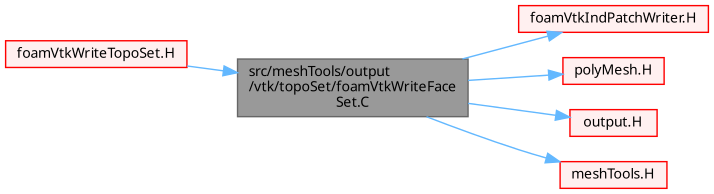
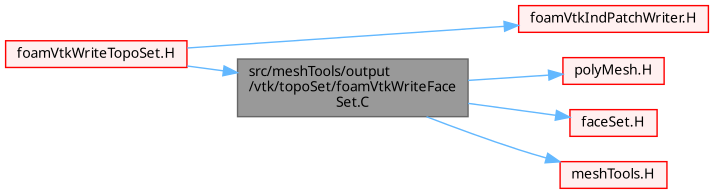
edge "src/meshTools/output /vtk/topoSet/foamVtkWriteFace Set.C" -> "foamVtkIndPatchWriter.H": now "foamVtkWriteTopoSet.H" -> "foamVtkIndPatchWriter.H"
node "output.H": label "output.H" -> "faceSet.H"
